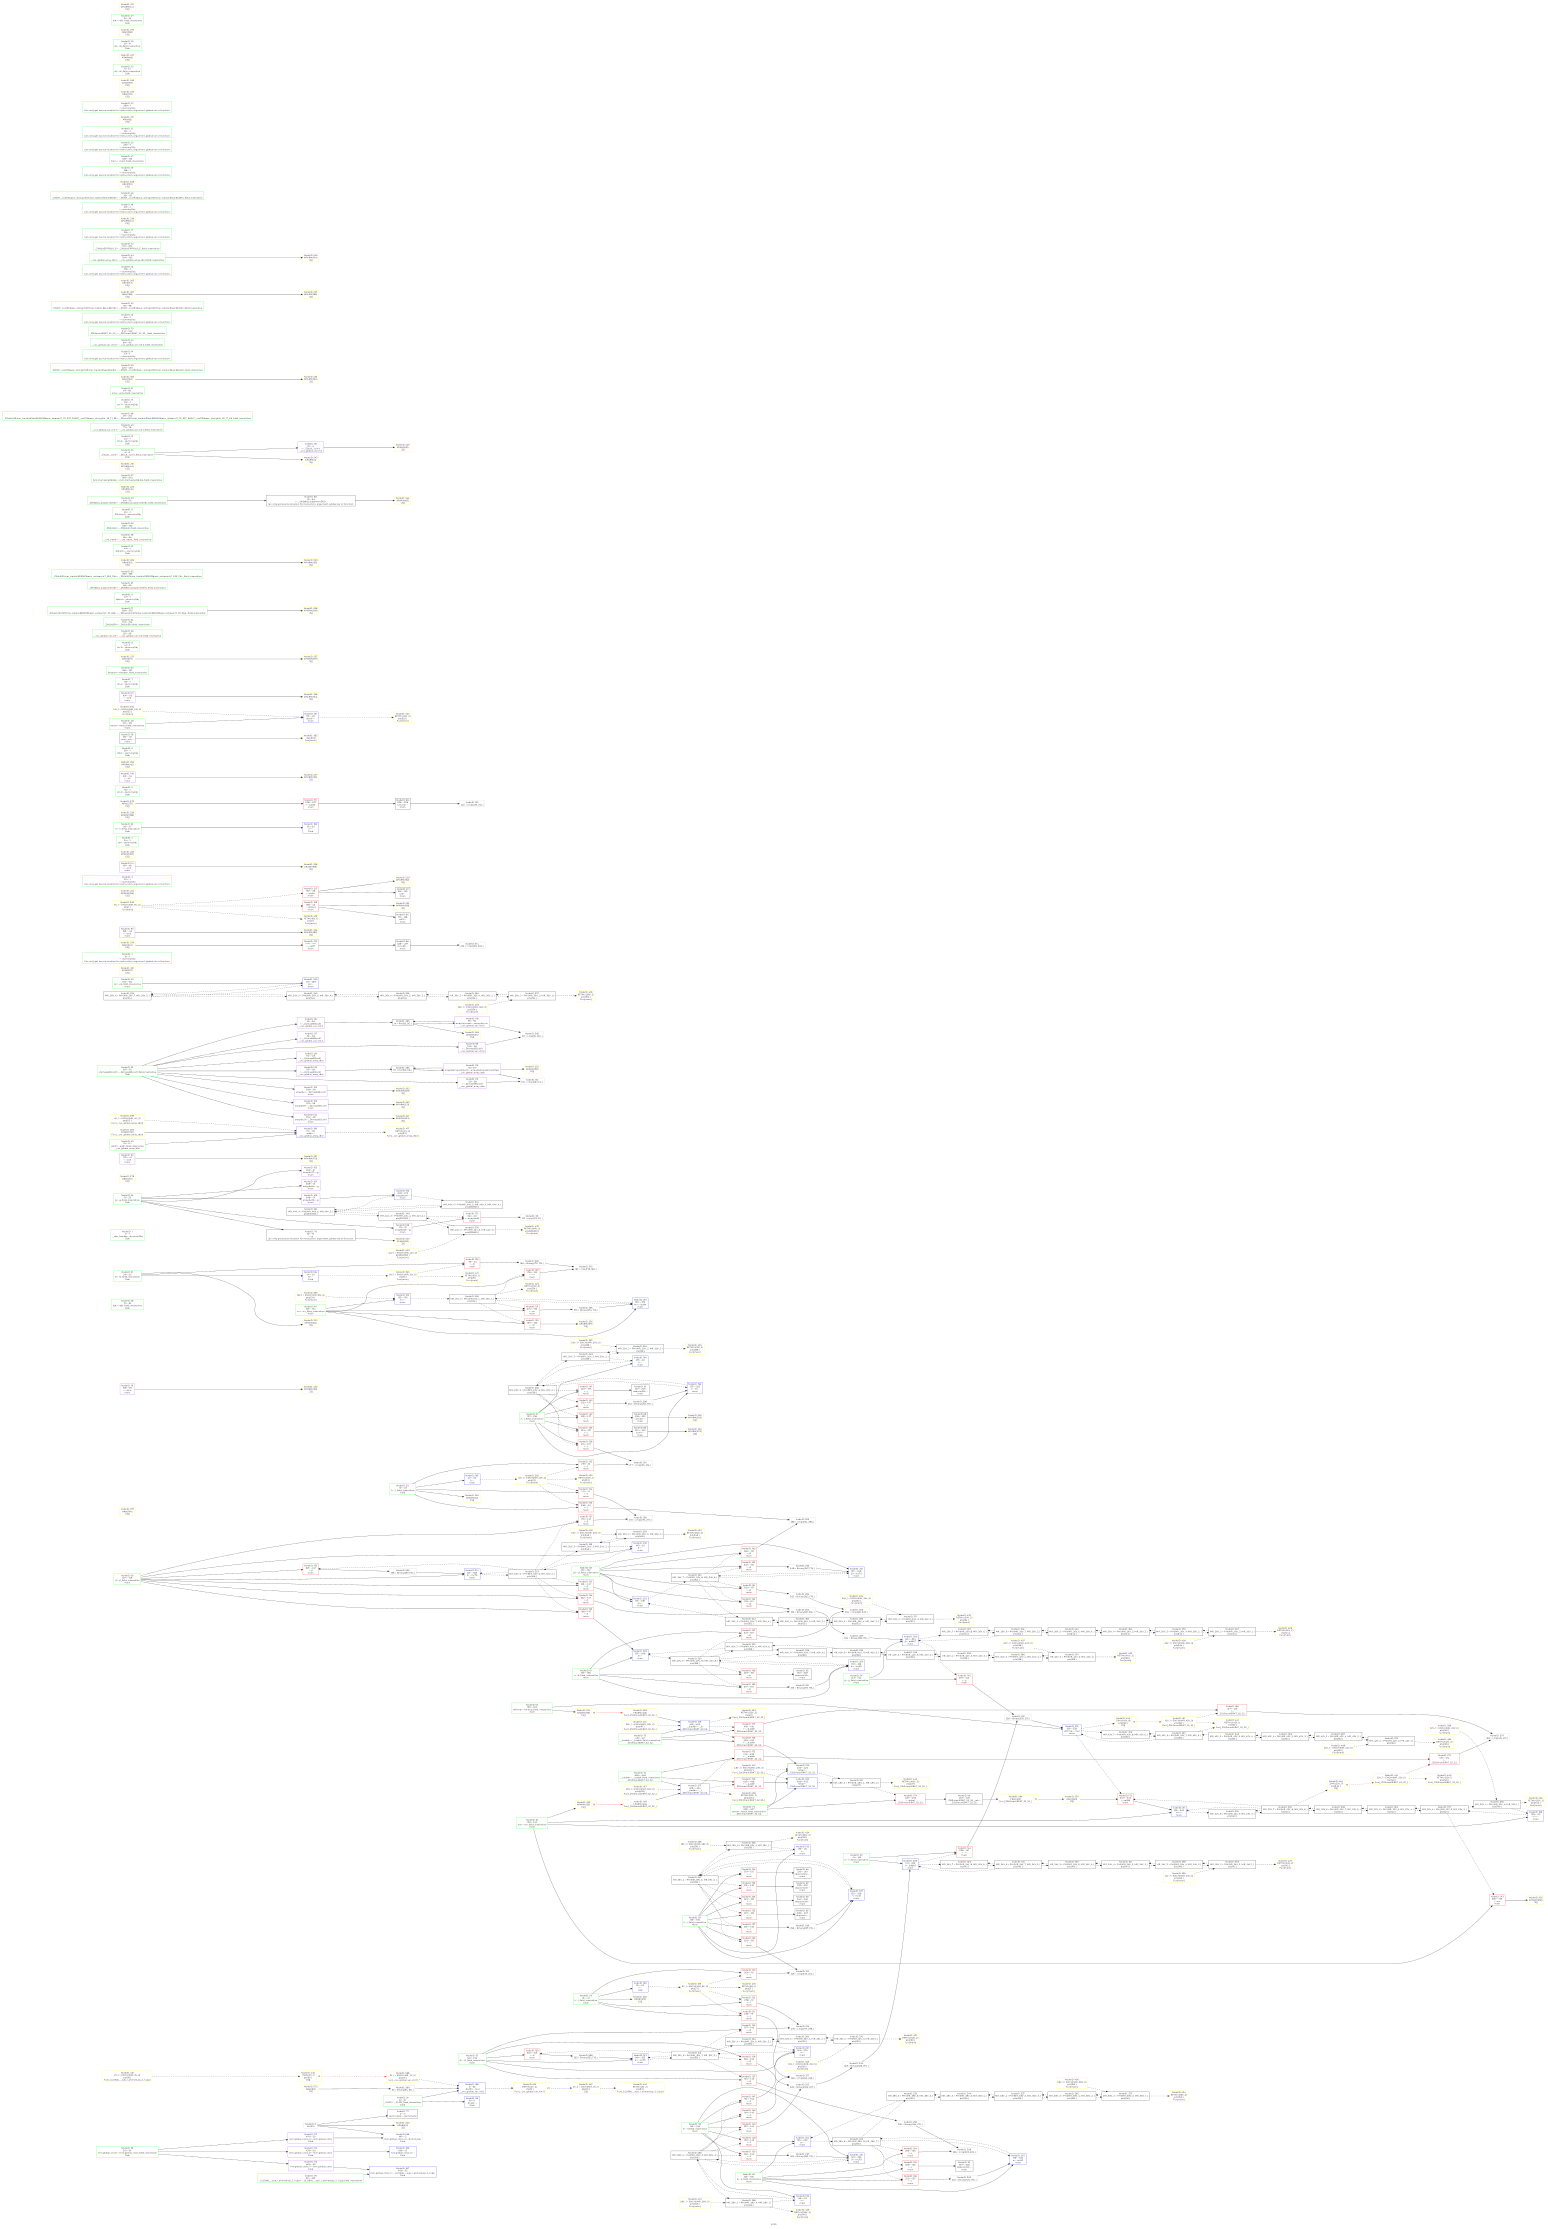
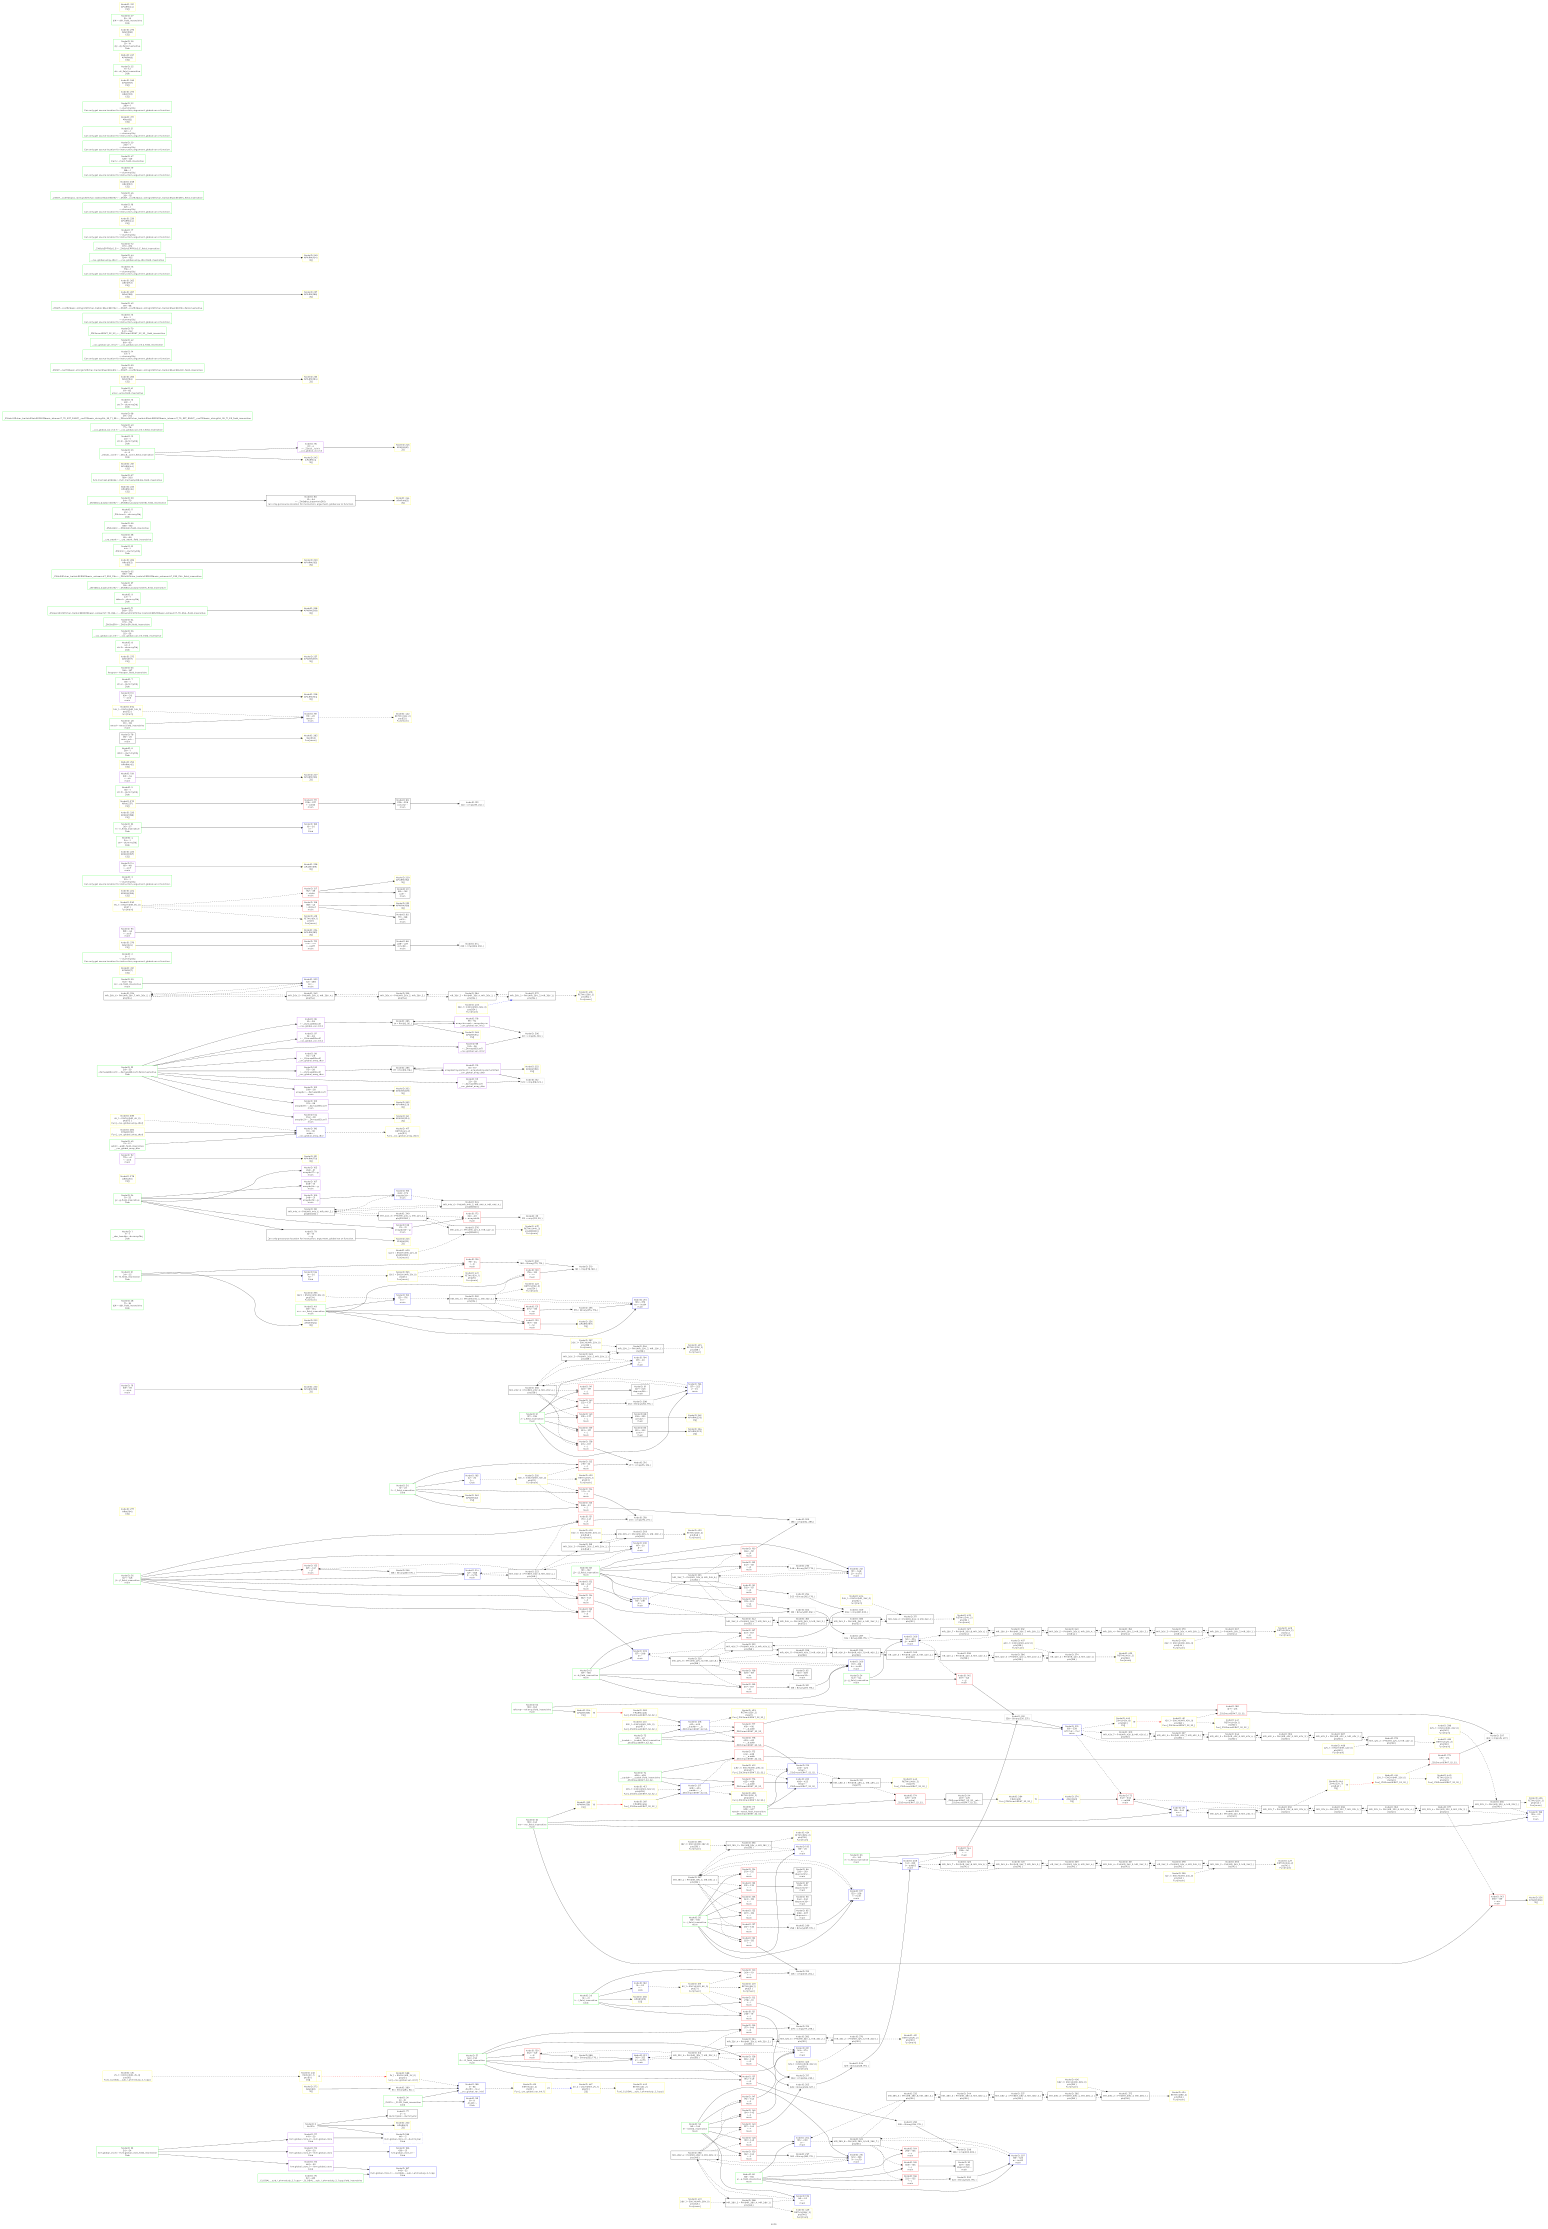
edge "NodeID: 405" -> "NodeID: 372": color black -> blue
edge "NodeID: 337" -> "NodeID: 441": now "NodeID: 337" -> "NodeID: 346"
